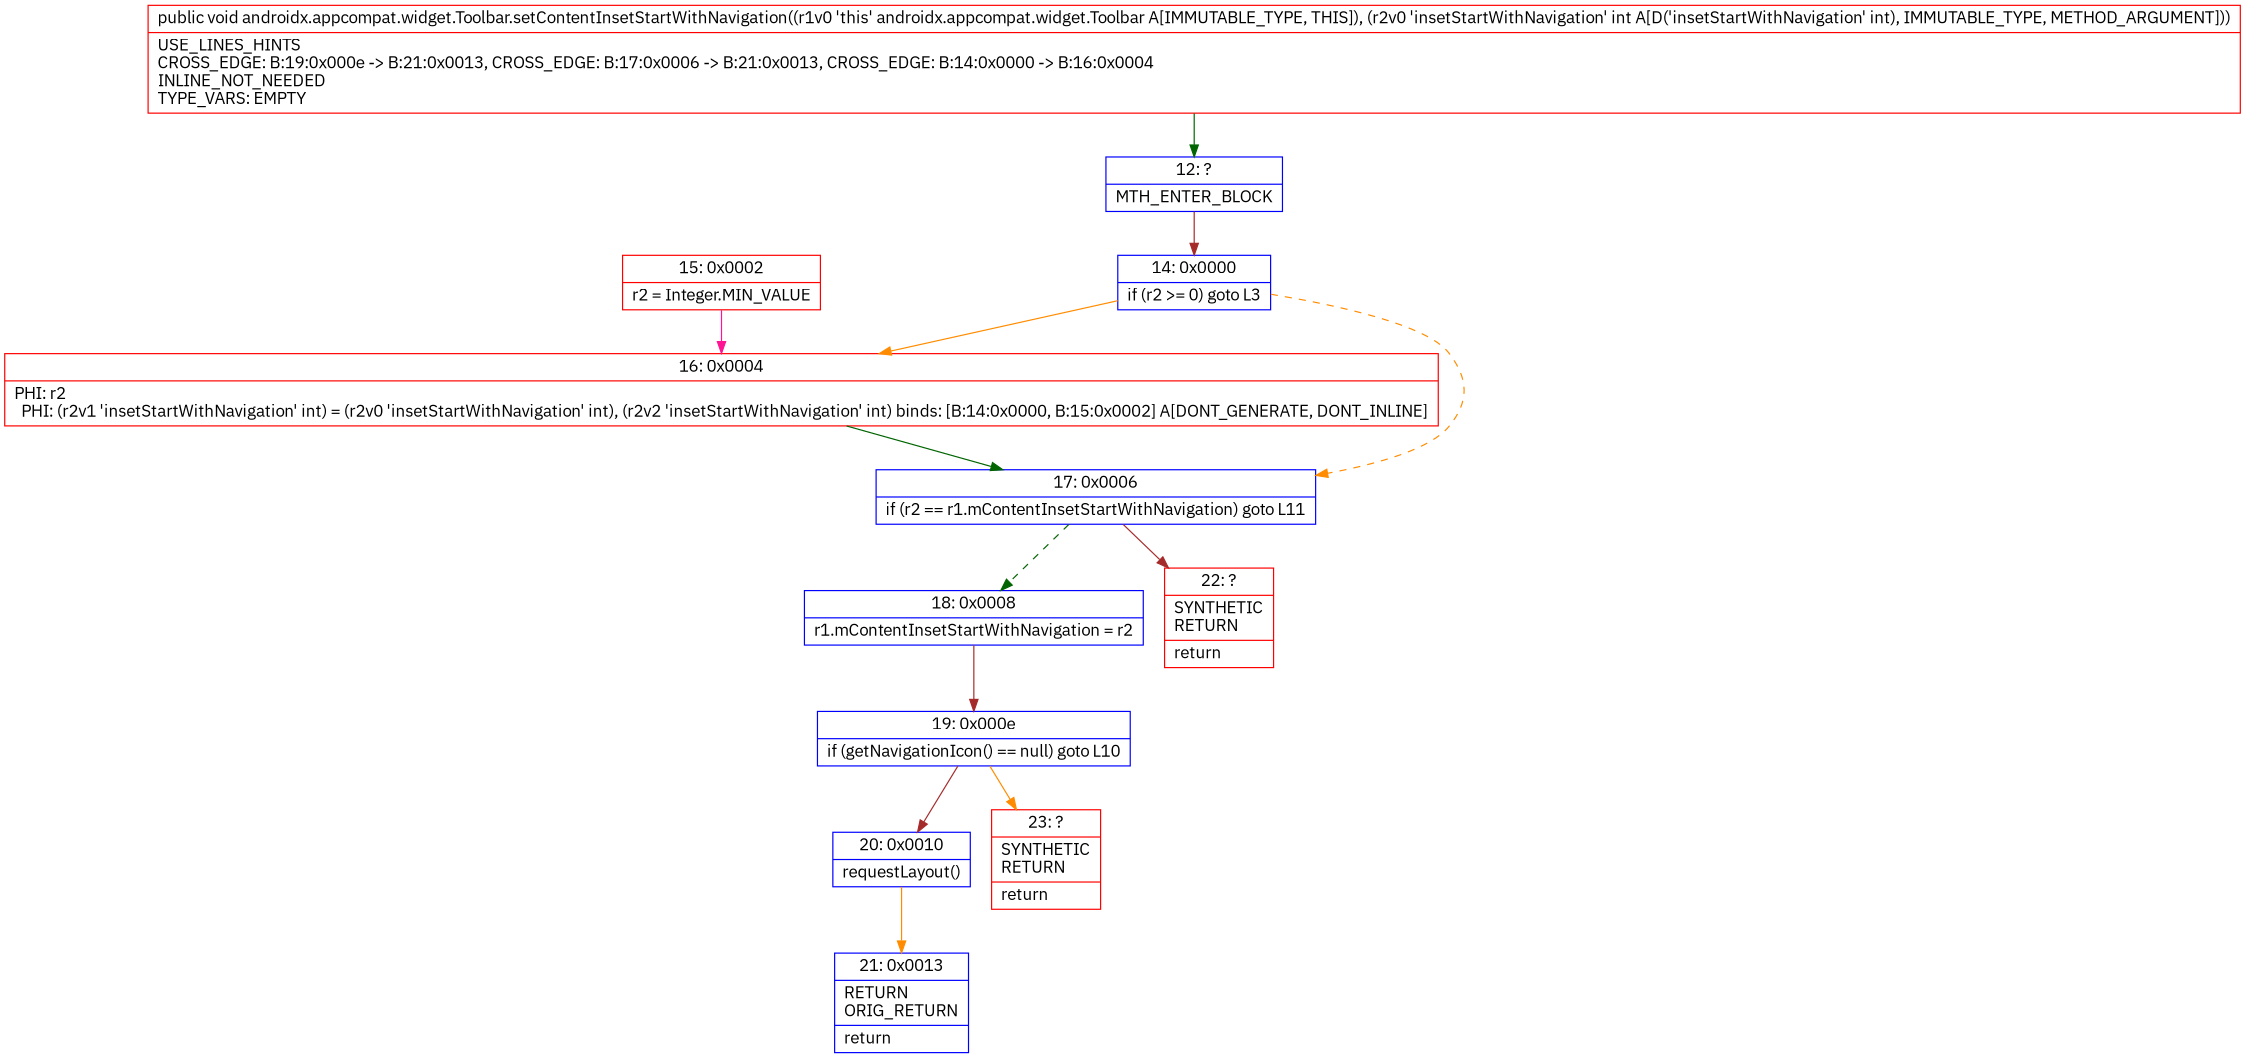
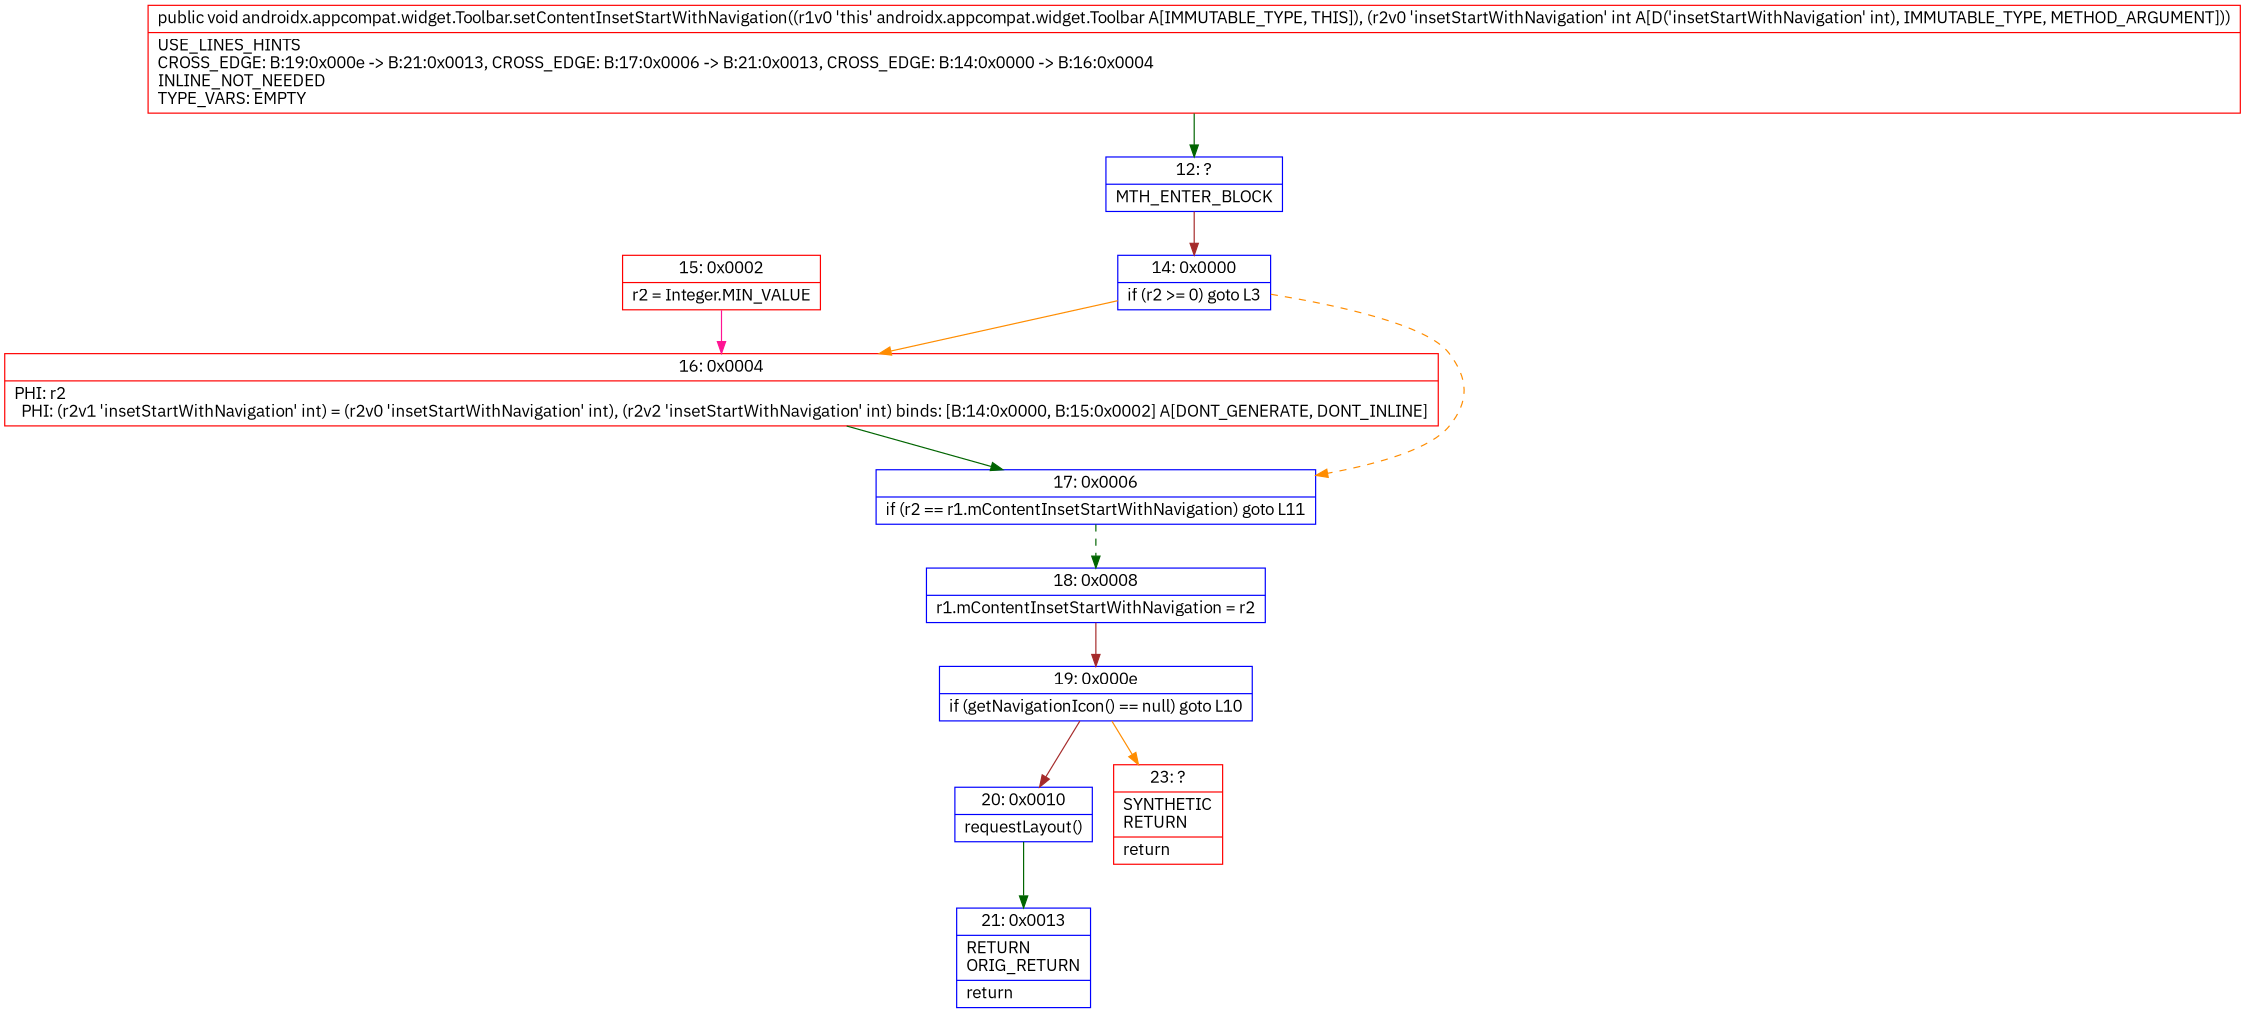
node "22: ?": removed
edge "20: 0x0010" -> "21: 0x0013": color darkorange -> darkgreen
